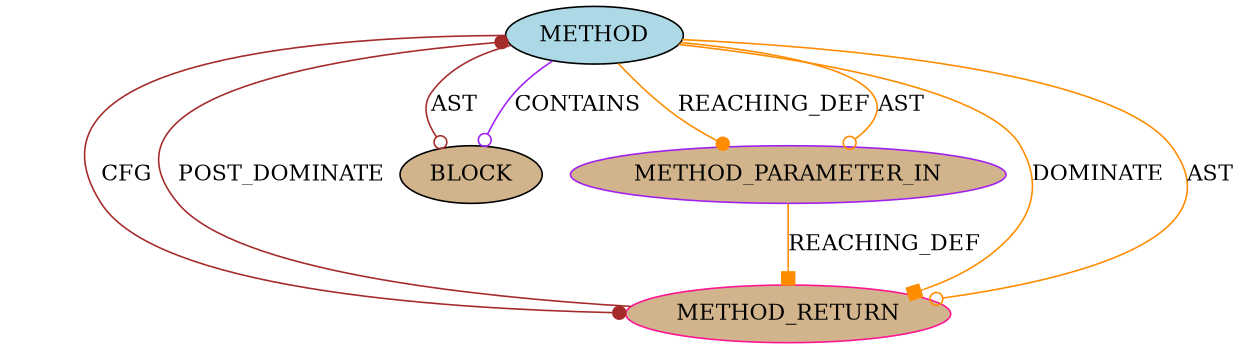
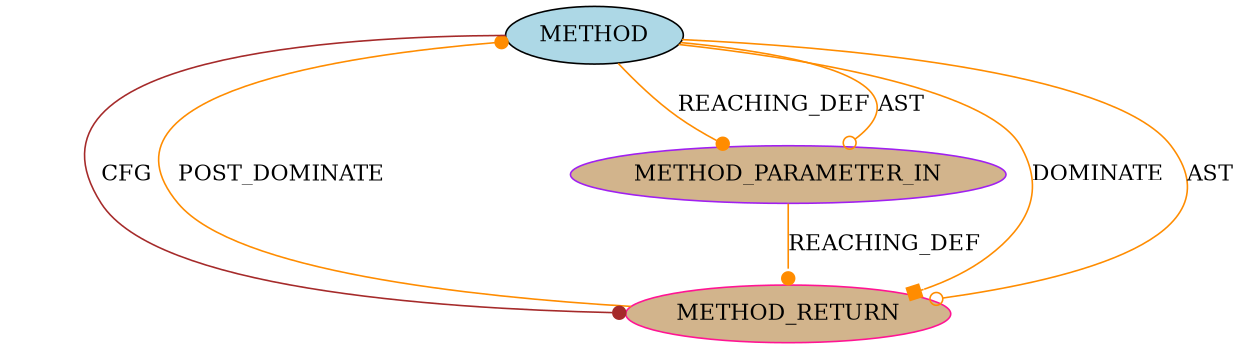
node "BLOCK": removed
edge "METHOD_RETURN" -> "METHOD": color brown -> darkorange
edge "METHOD_PARAMETER_IN" -> "METHOD_RETURN": arrowhead box -> dot
